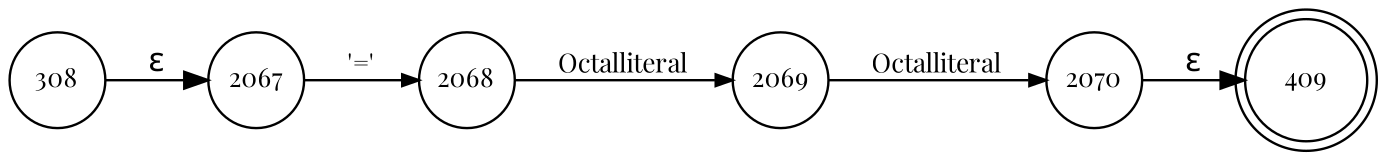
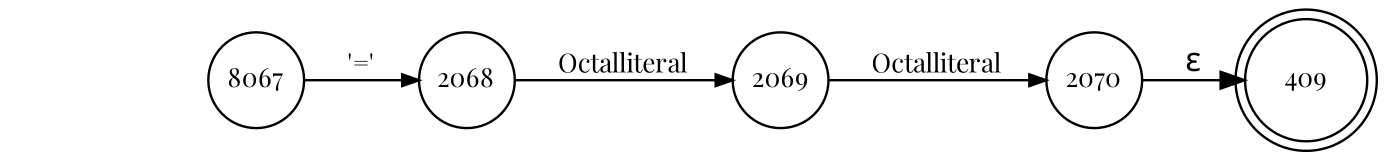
node "308": removed
node "2067": label "2067" -> "8067"
